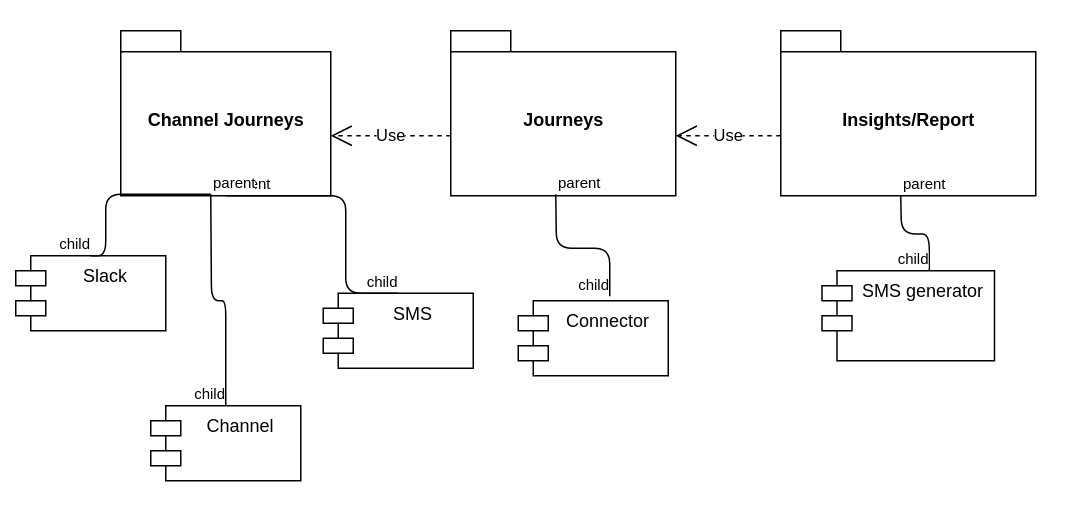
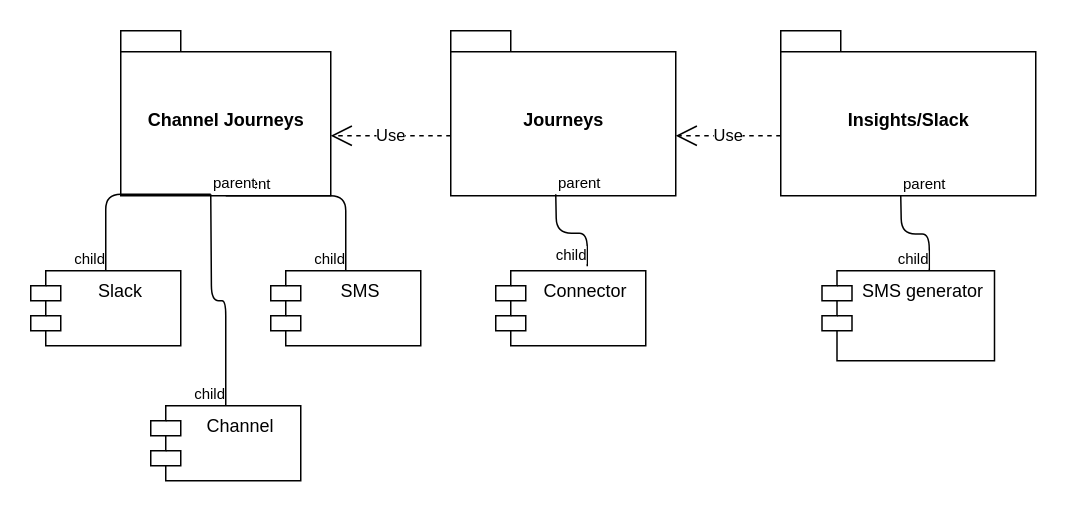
node "Insights/Report": label "Insights/Report" -> "Insights/Slack"
node "Slack": moved (91, 293) -> (106, 308)
node "SMS": moved (398, 331) -> (346, 308)
node "Connector": moved (593, 338) -> (571, 308)
